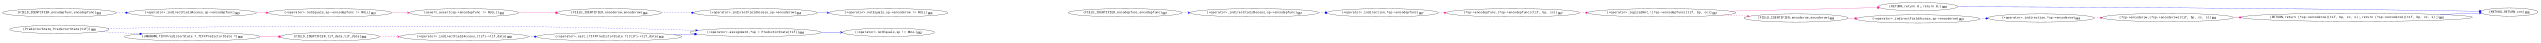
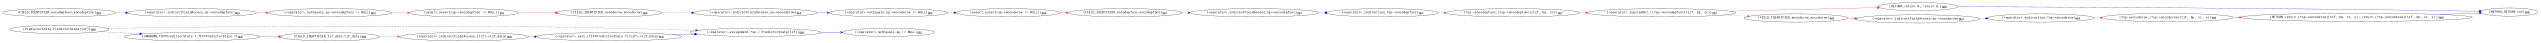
node "(assert,assert(sp->encoderow != NULL))": added
